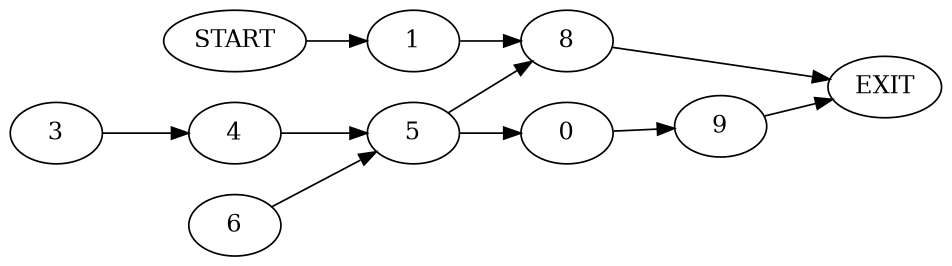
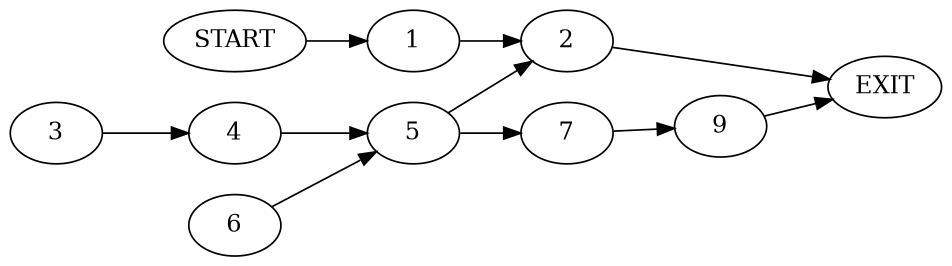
node "8": label "8" -> "2"
node "0": label "0" -> "7"
